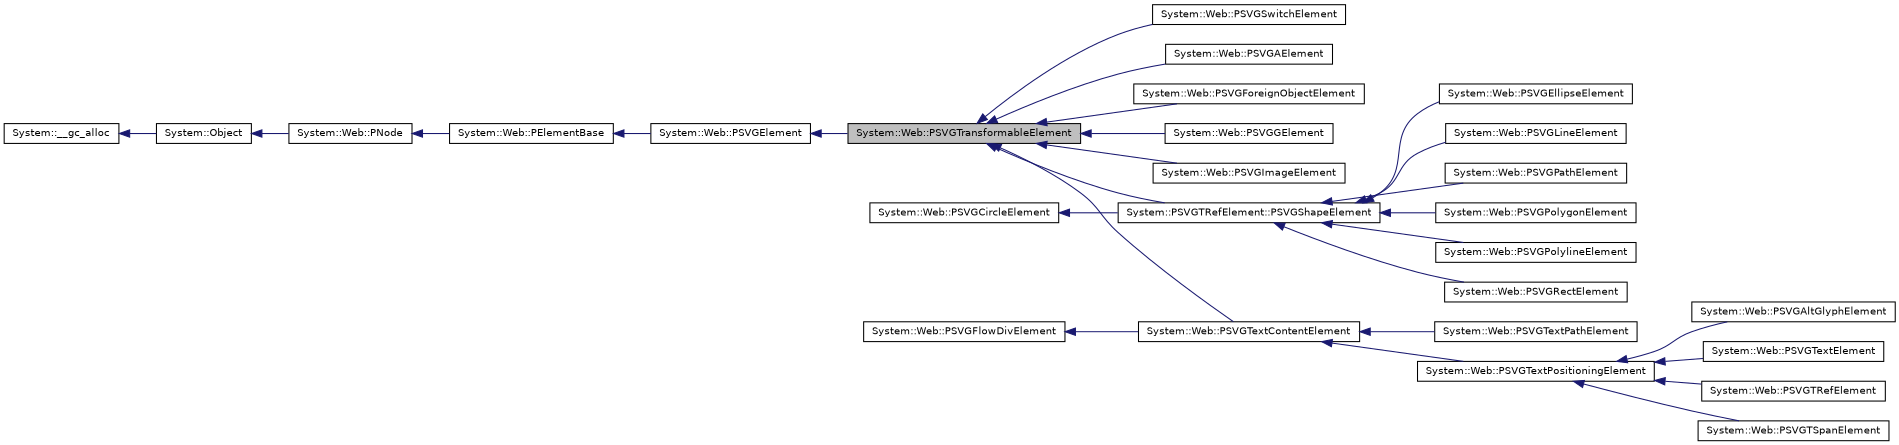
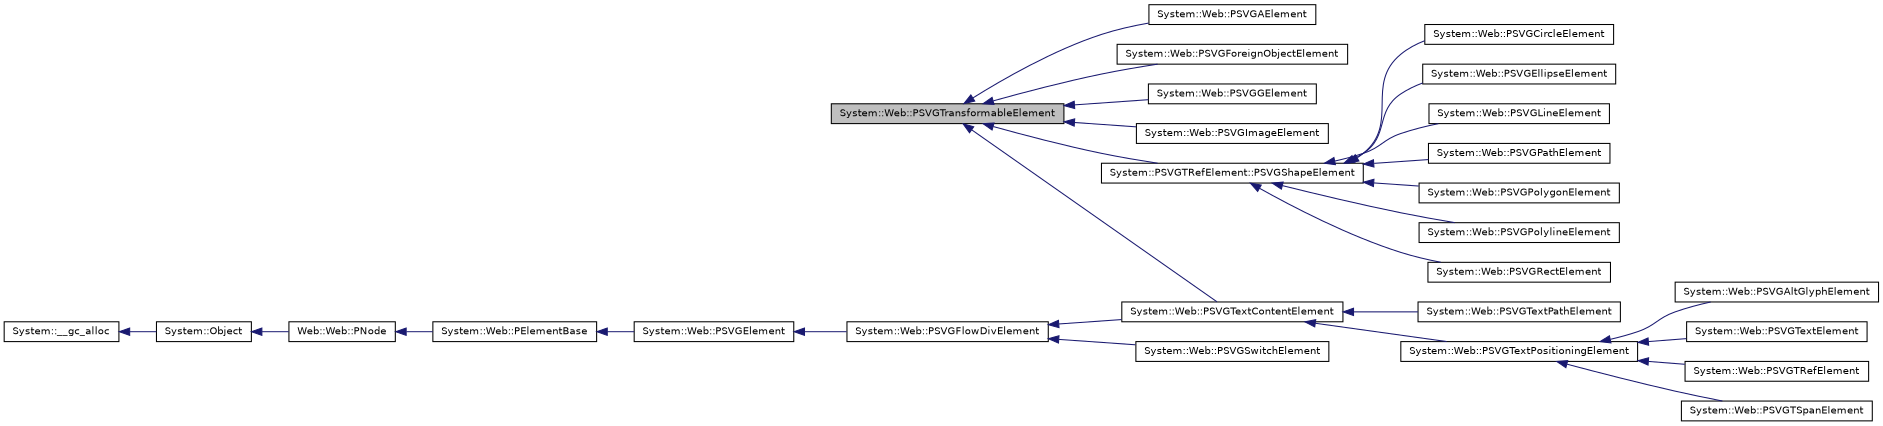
edge "System::Web::PSVGSwitchElement" -> "System::Web::PSVGTransformableElement": now "System::Web::PSVGSwitchElement" -> "System::Web::PSVGFlowDivElement"
node "System::Web::PNode": label "System::Web::PNode" -> "Web::Web::PNode"
edge "System::Web::PSVGTransformableElement" -> "System::Web::PSVGElement": now "System::Web::PSVGFlowDivElement" -> "System::Web::PSVGElement"
edge "System::PSVGTRefElement::PSVGShapeElement" -> "System::Web::PSVGCircleElement": reversed
